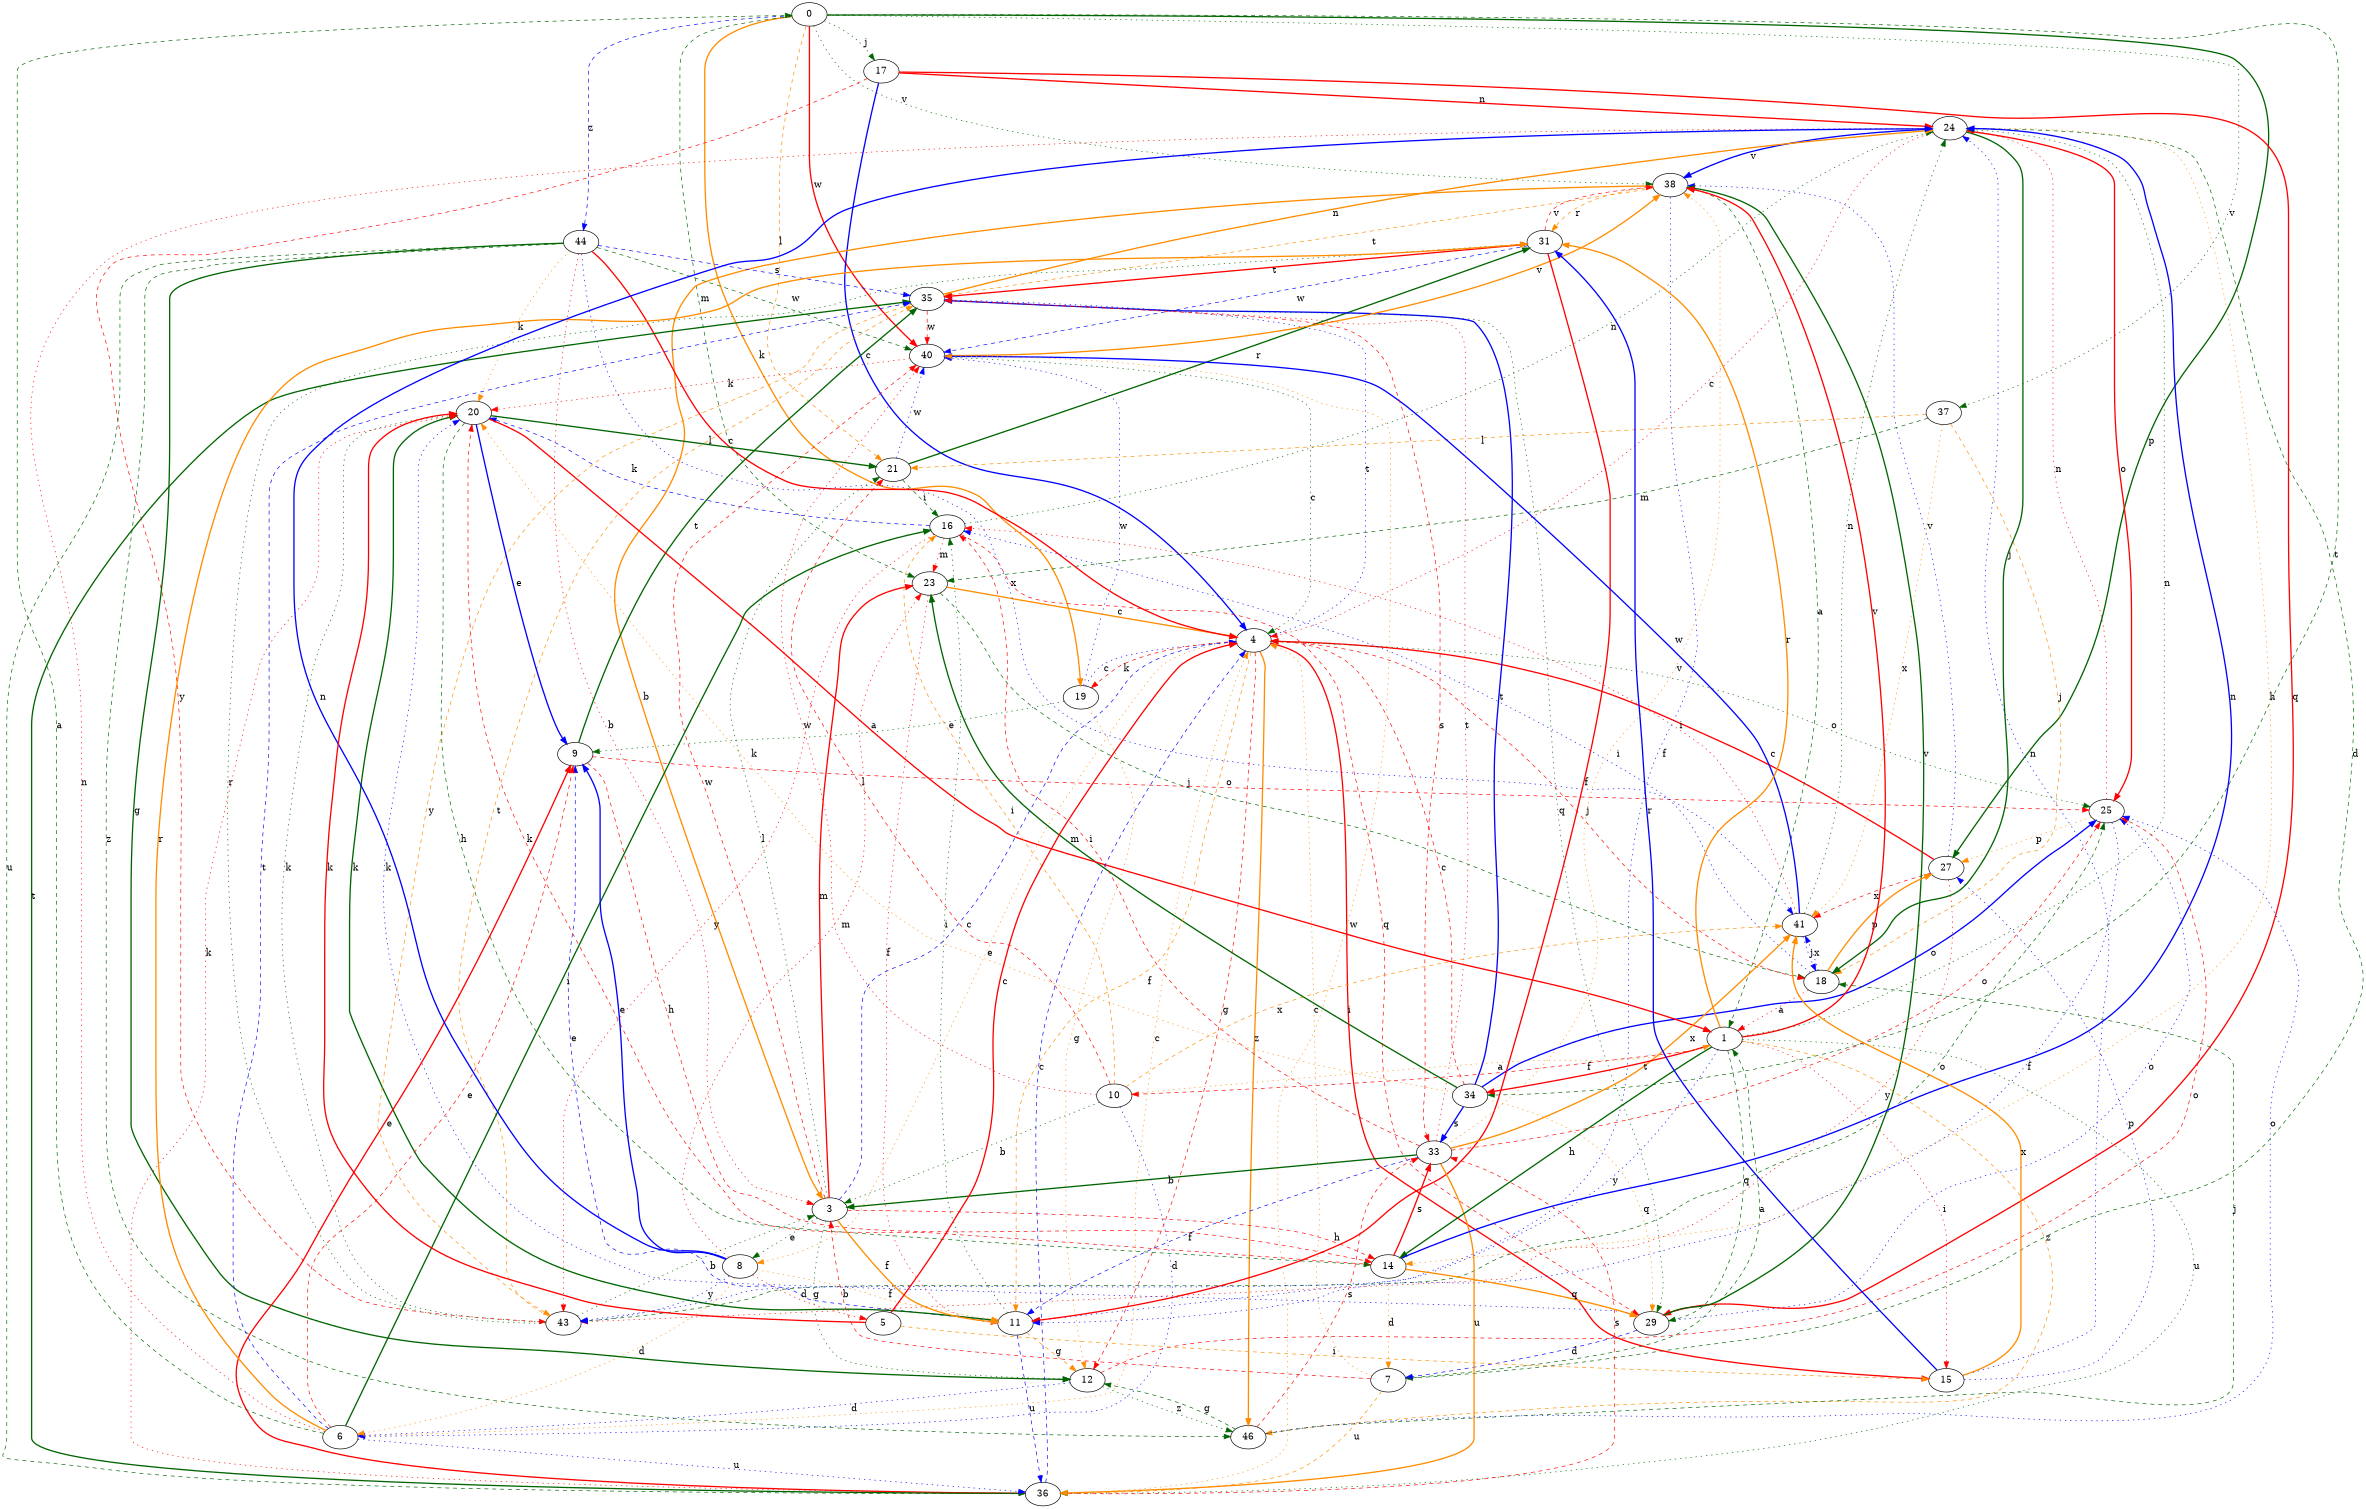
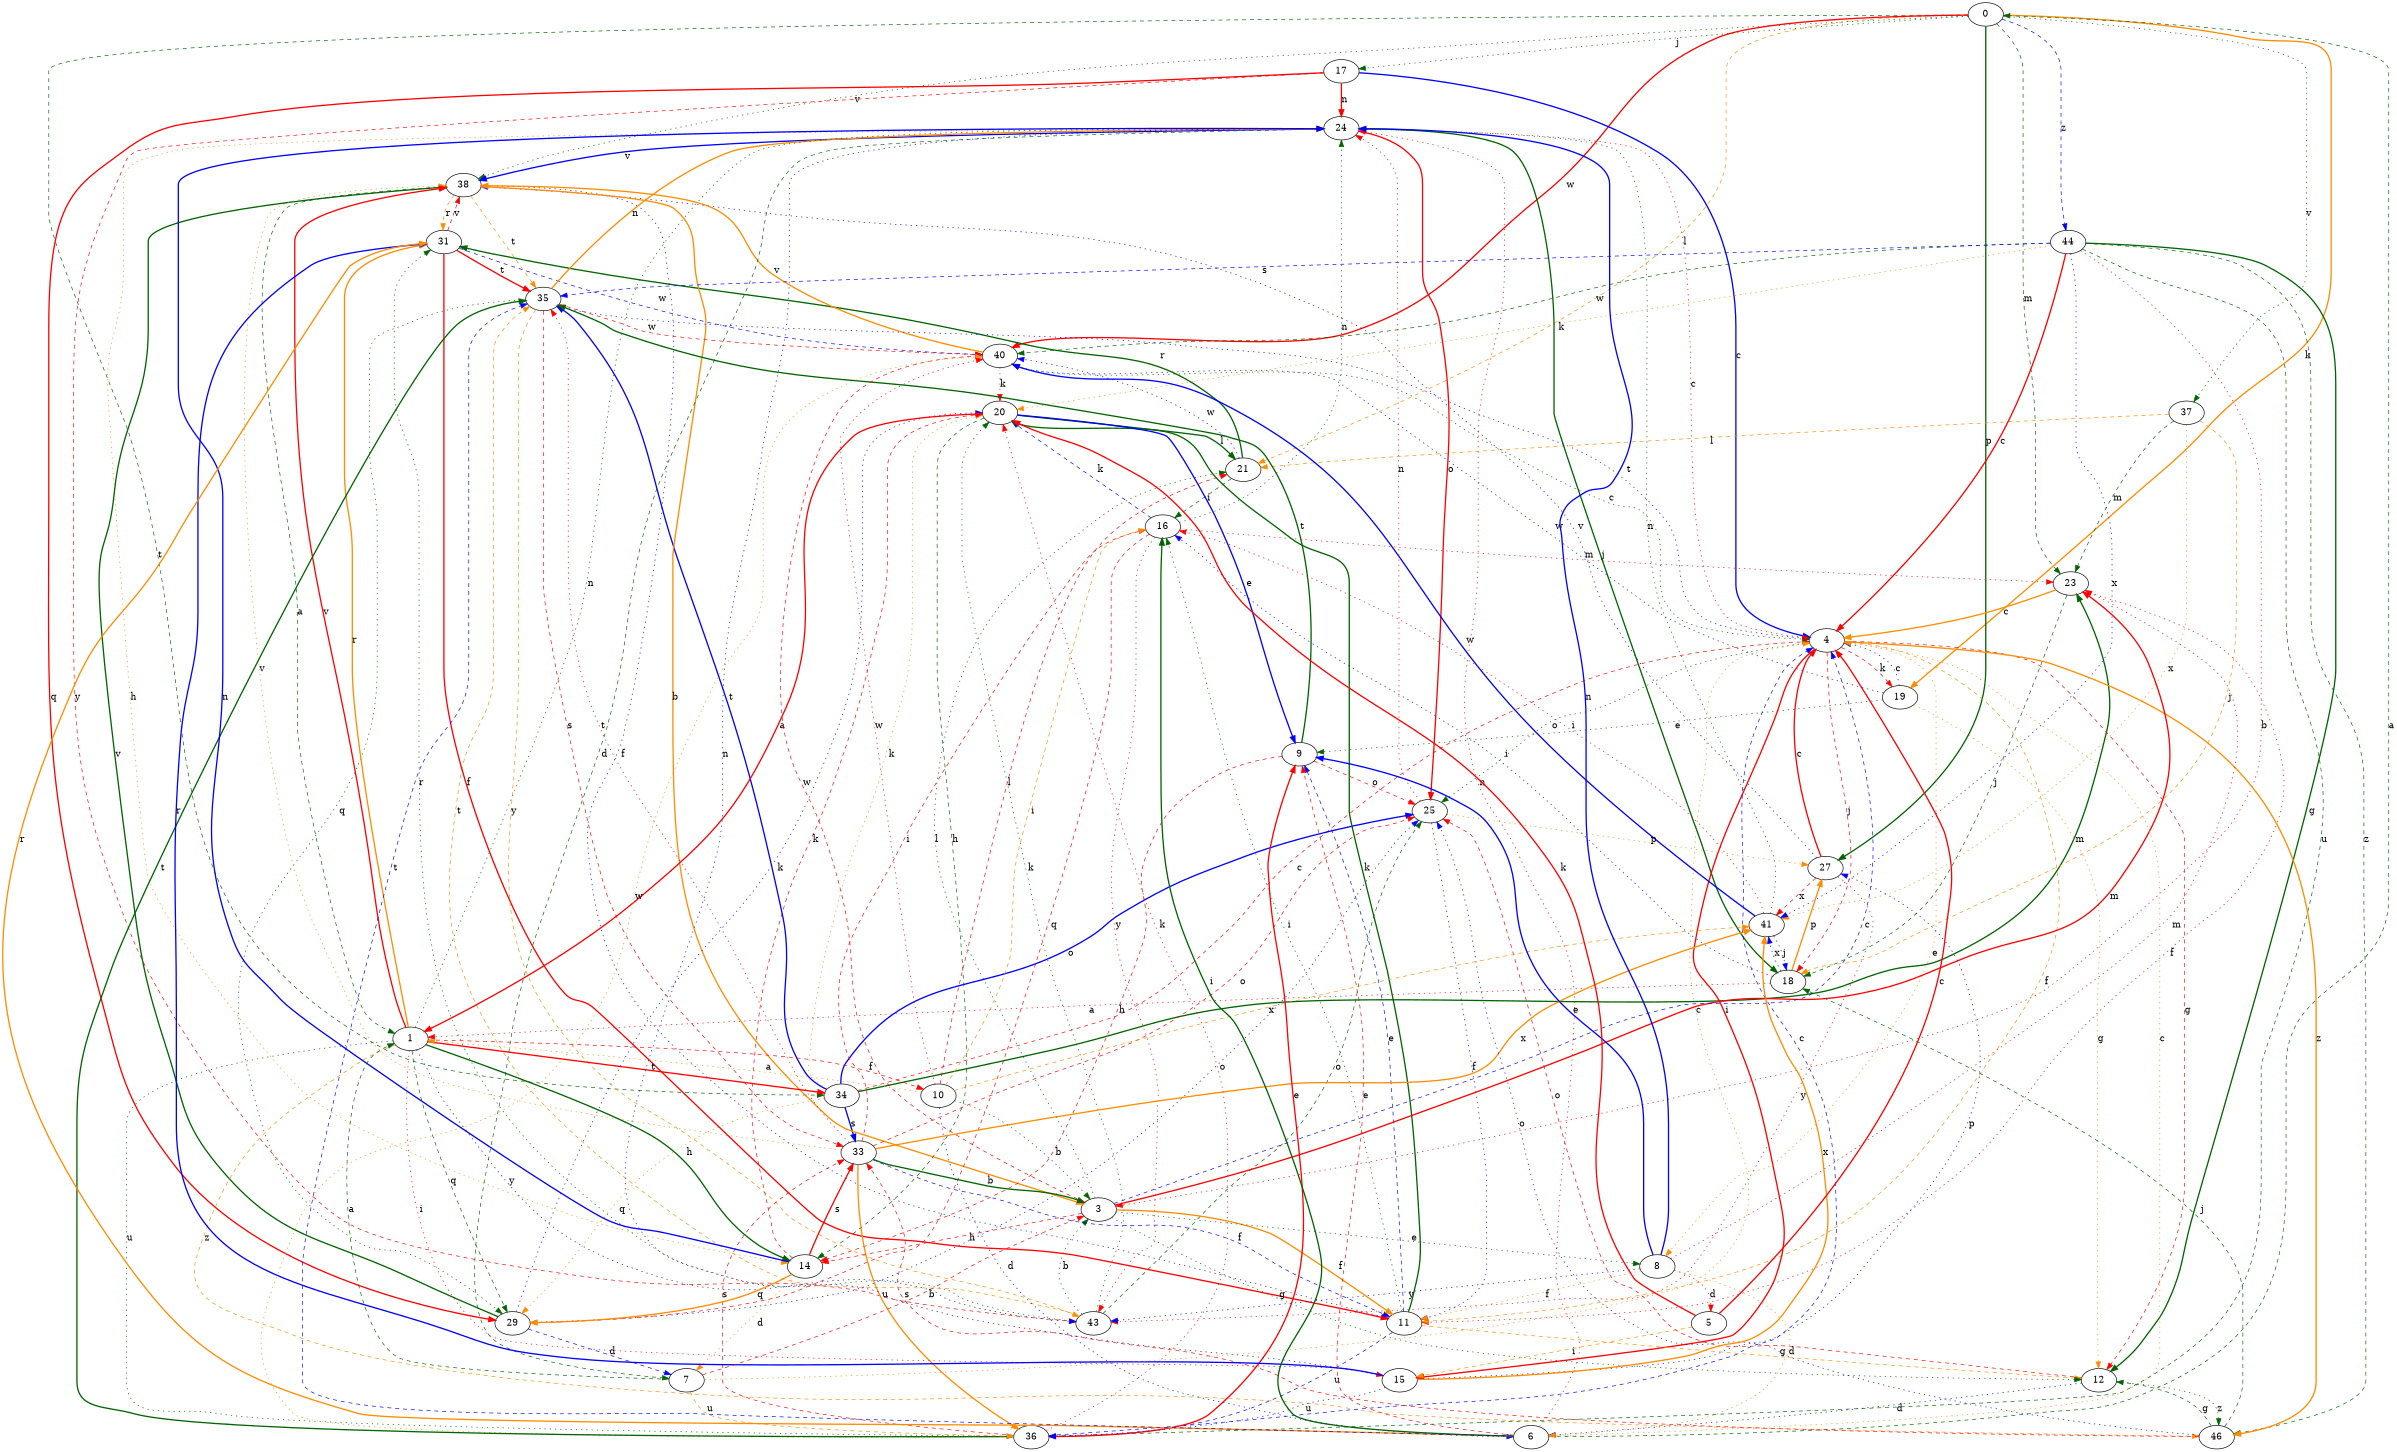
edge "6" -> "36": now "15" -> "36"
